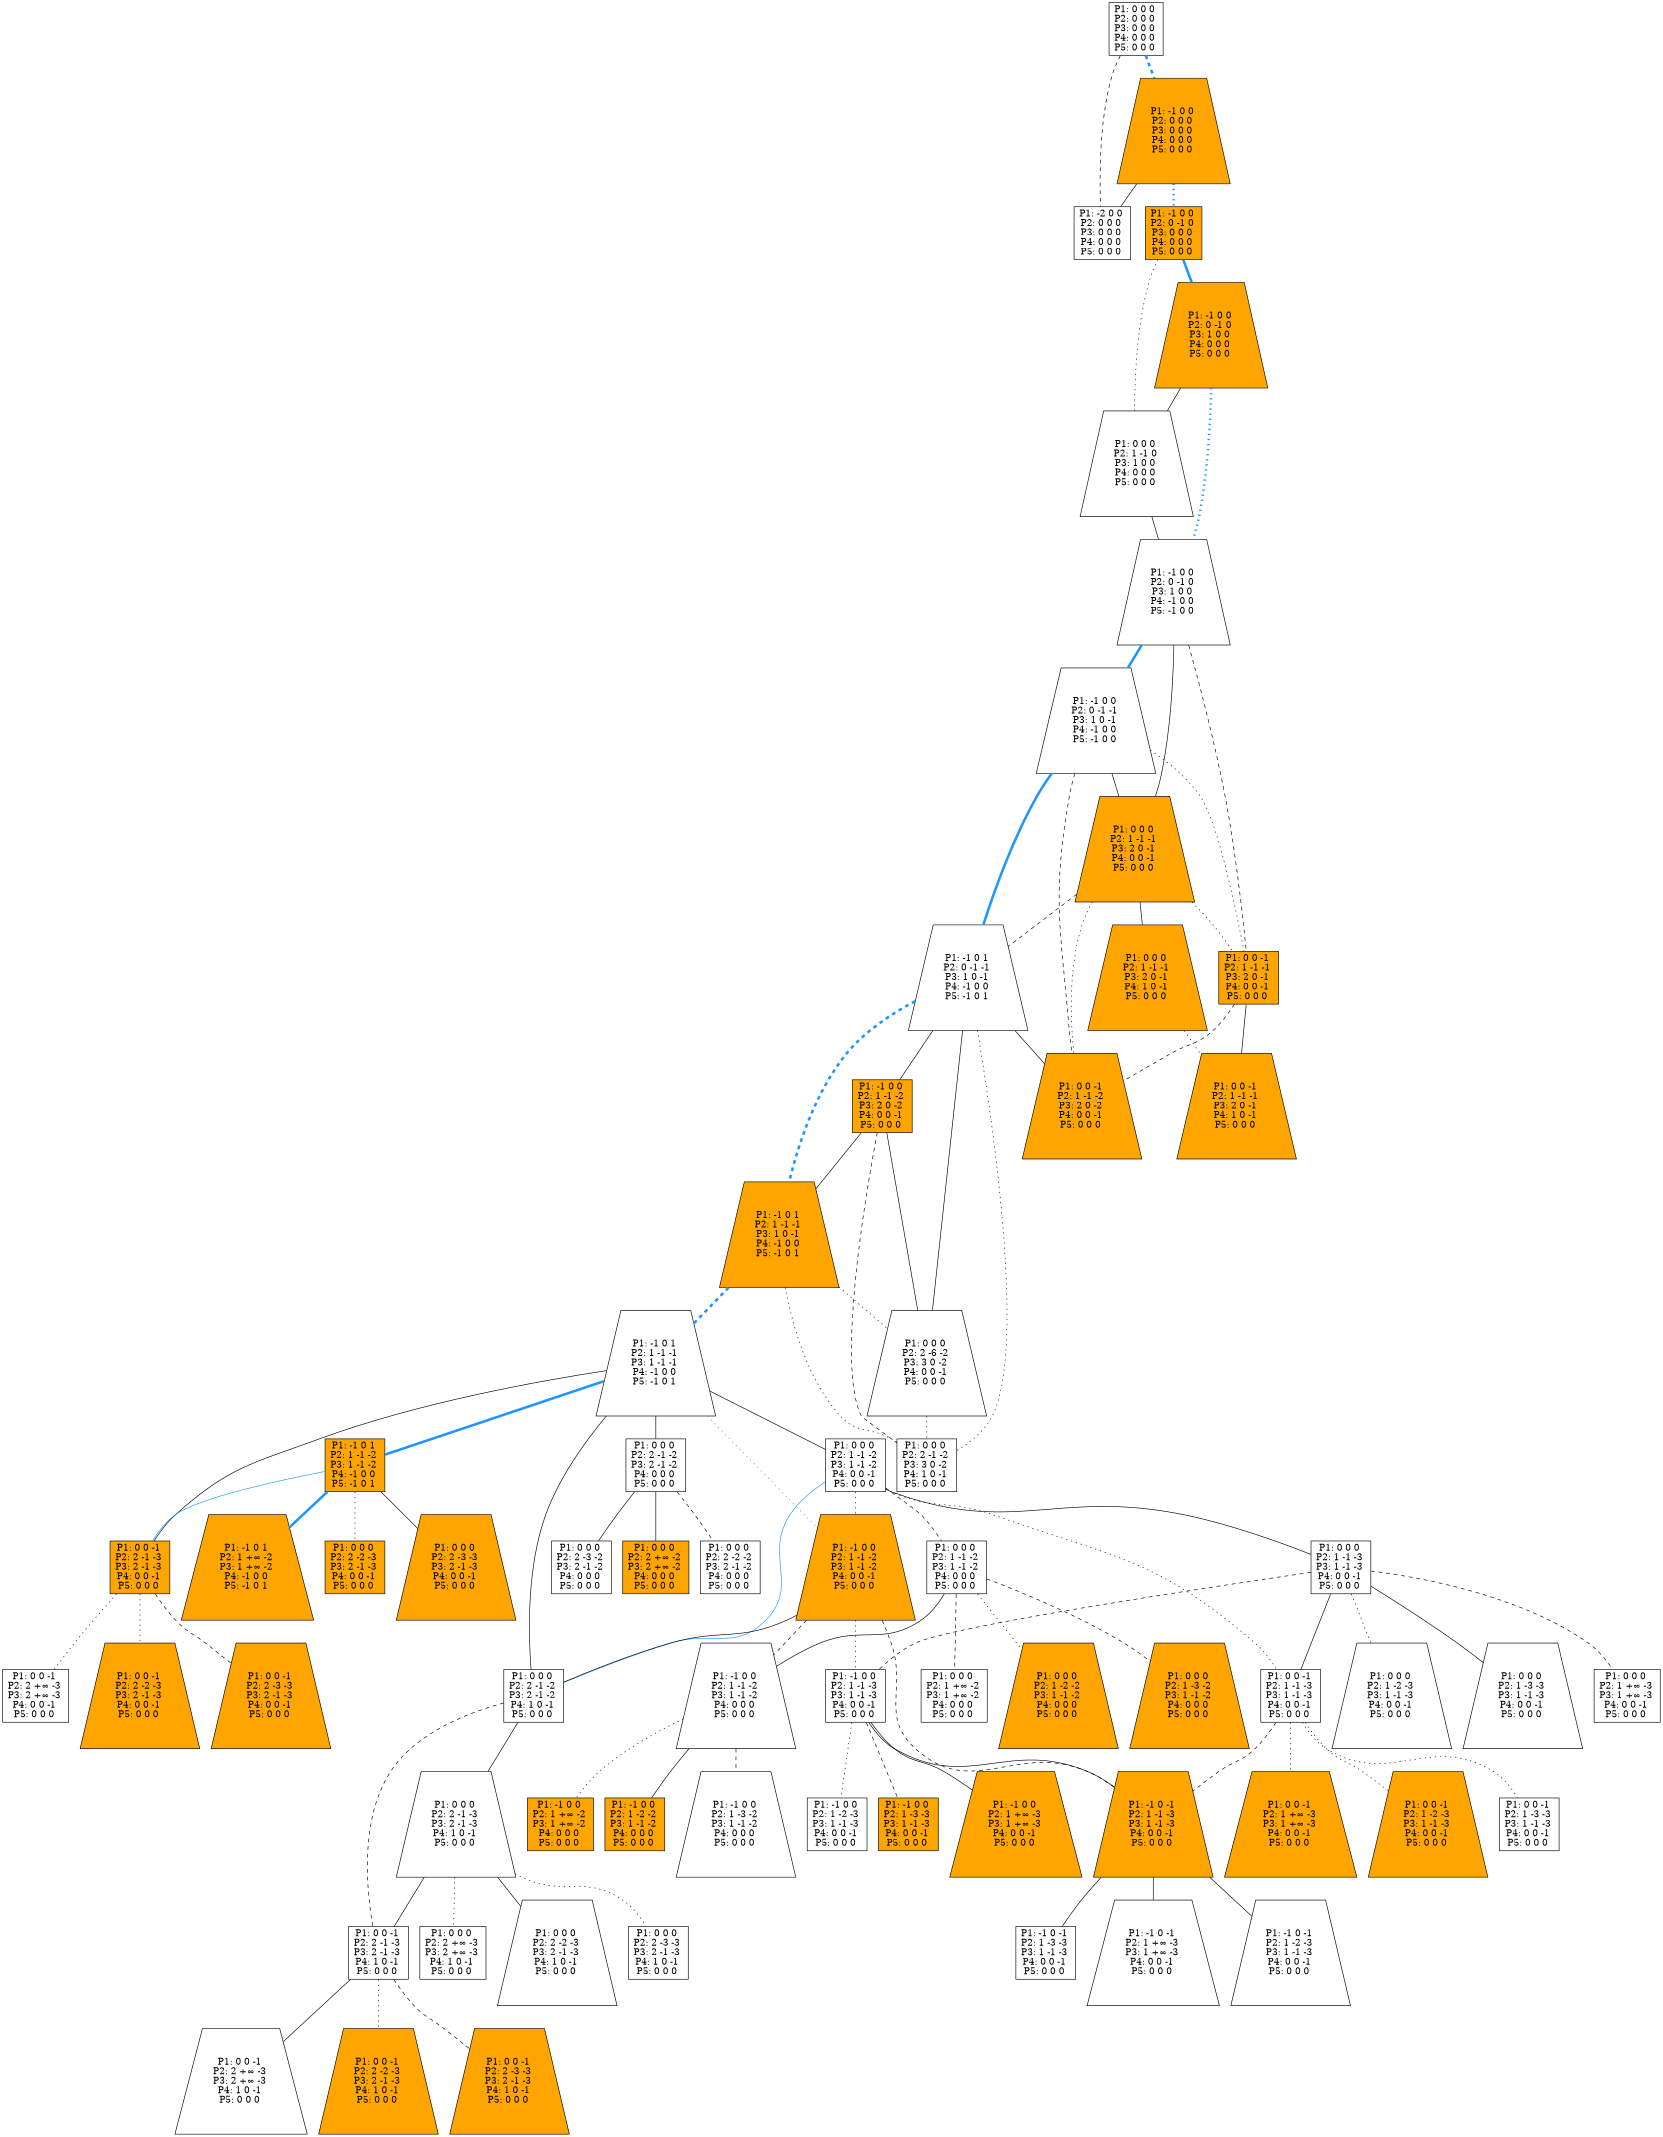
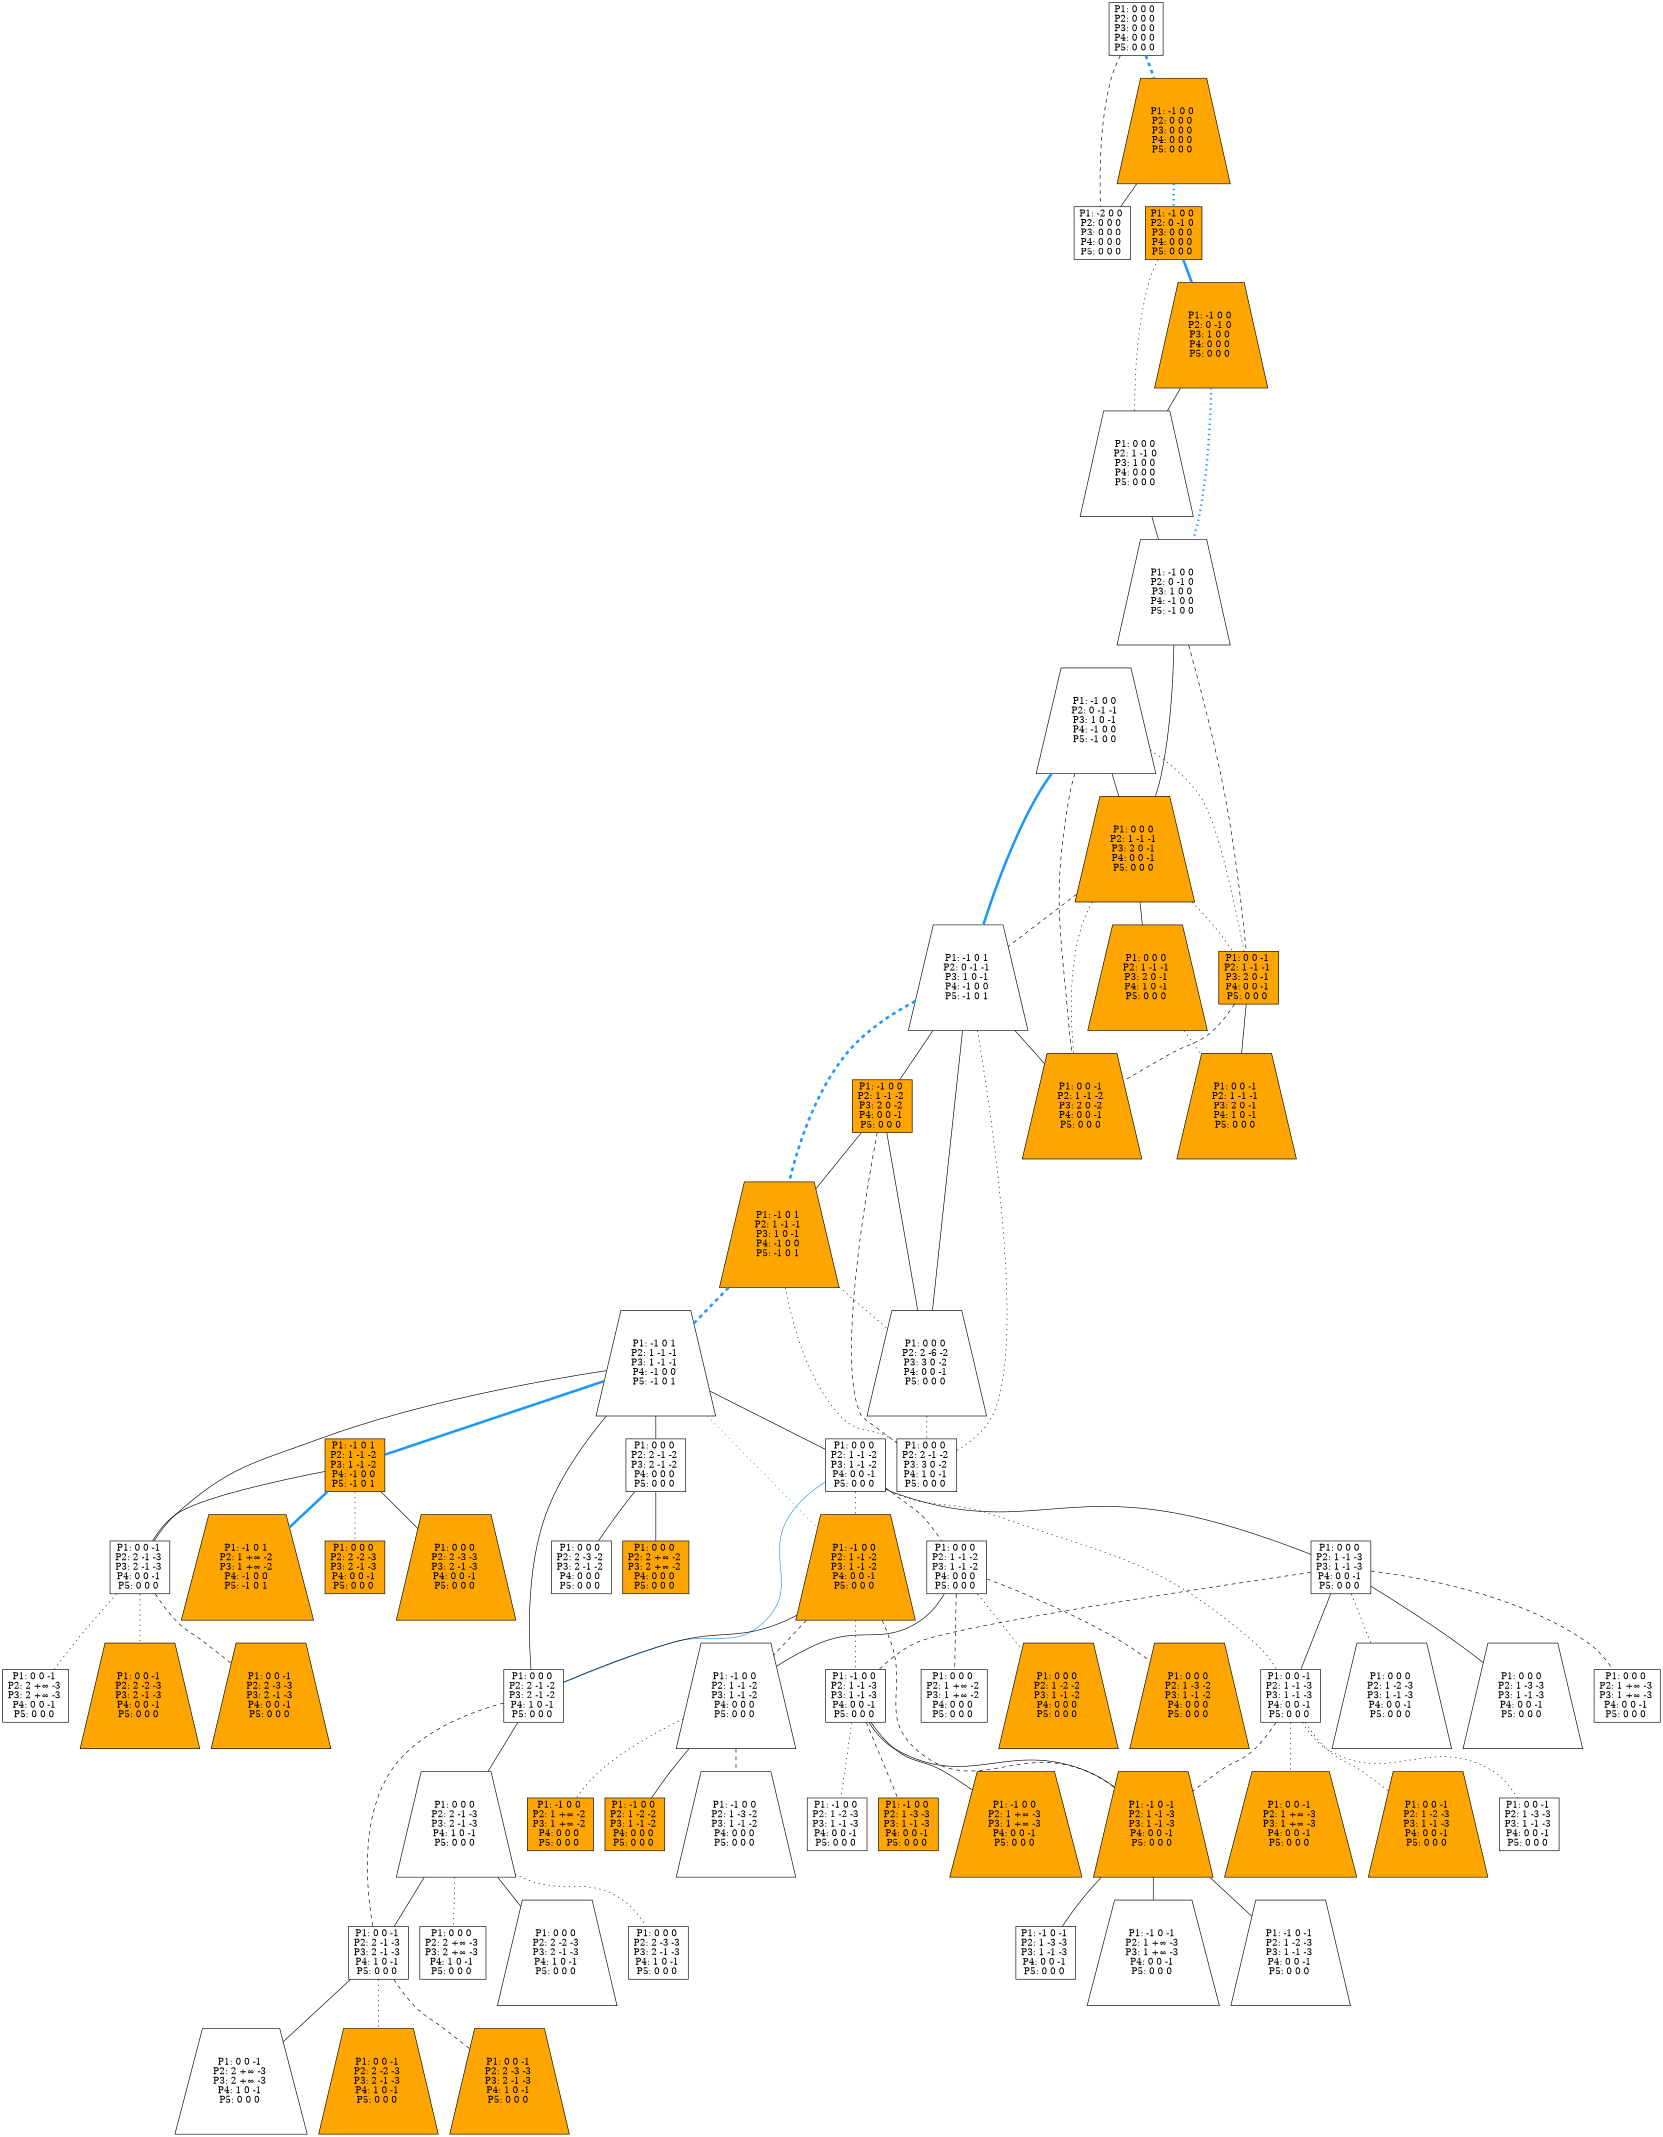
edge "P1: -1 0 0 P2: 0 -1 0 P3: 1 0 0 P4: -1 0 0 P5: -1 0 0" -- "P1: -1 0 0 P2: 0 -1 -1 P3: 1 0 -1 P4: -1 0 0 P5: -1 0 0": removed
edge "P1: -1 0 1 P2: 1 -1 -2 P3: 1 -1 -2 P4: -1 0 0 P5: -1 0 1" -- "P1: 0 0 -1 P2: 2 -1 -3 P3: 2 -1 -3 P4: 0 0 -1 P5: 0 0 0": color #1e96ff -> black
node "P1: 0 0 -1 P2: 2 -1 -3 P3: 2 -1 -3 P4: 0 0 -1 P5: 0 0 0": fillcolor orange -> white
node "P1: 0 0 0 P2: 2 -2 -2 P3: 2 -1 -2 P4: 0 0 0 P5: 0 0 0": removed
